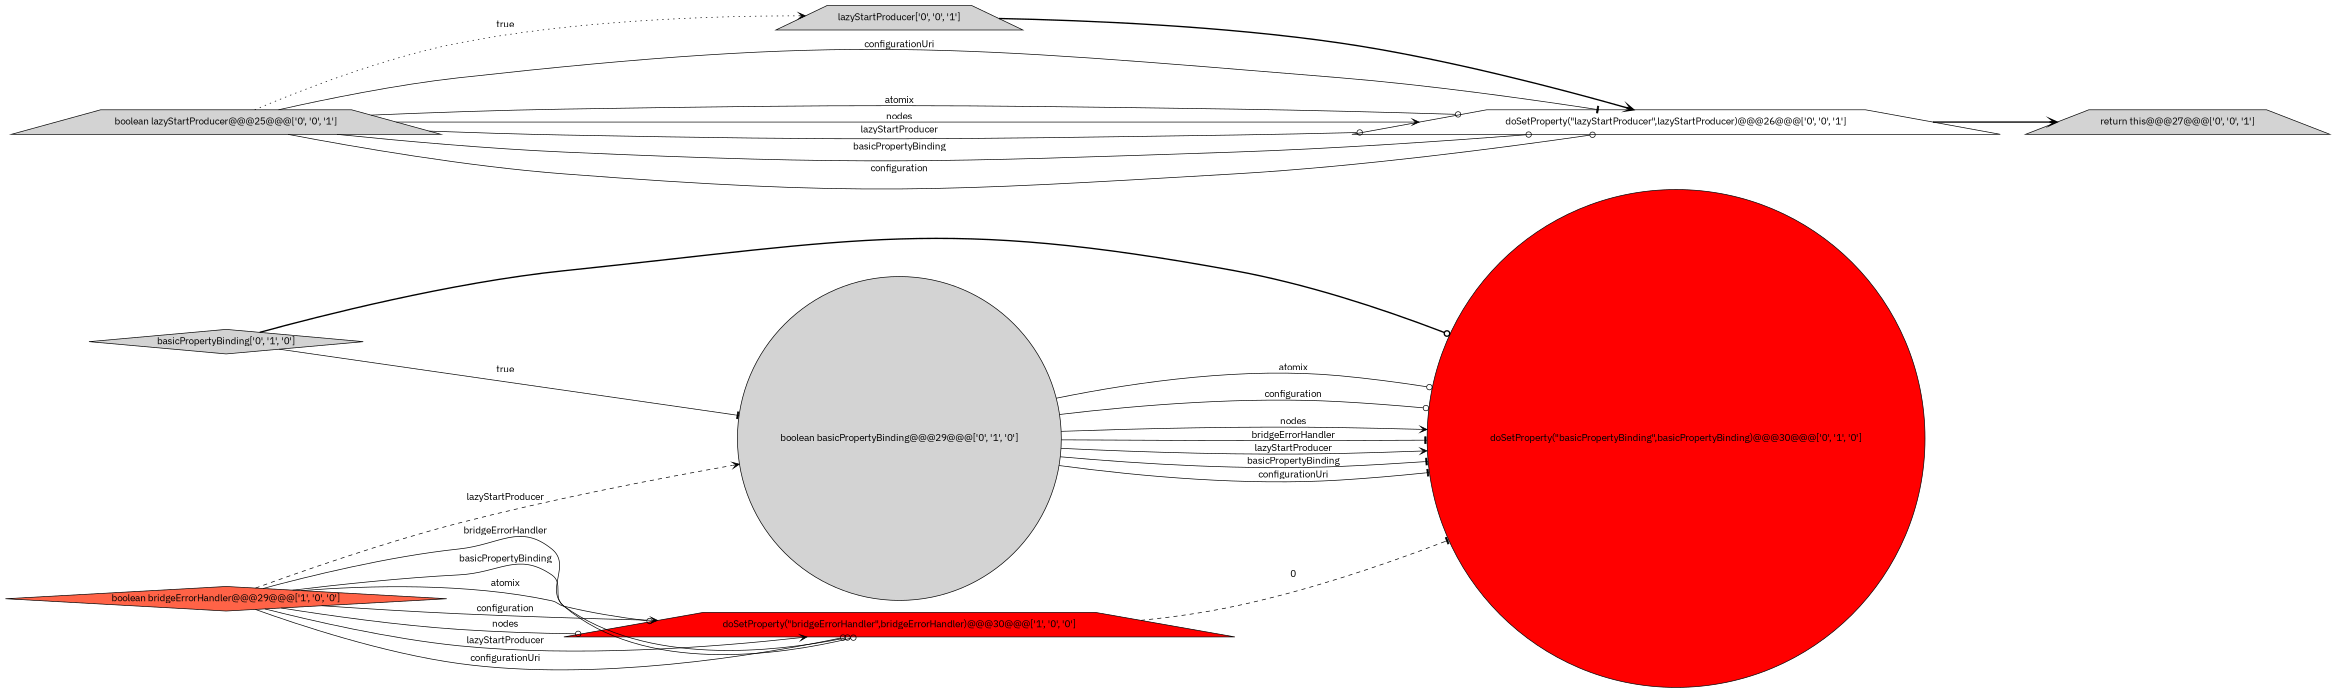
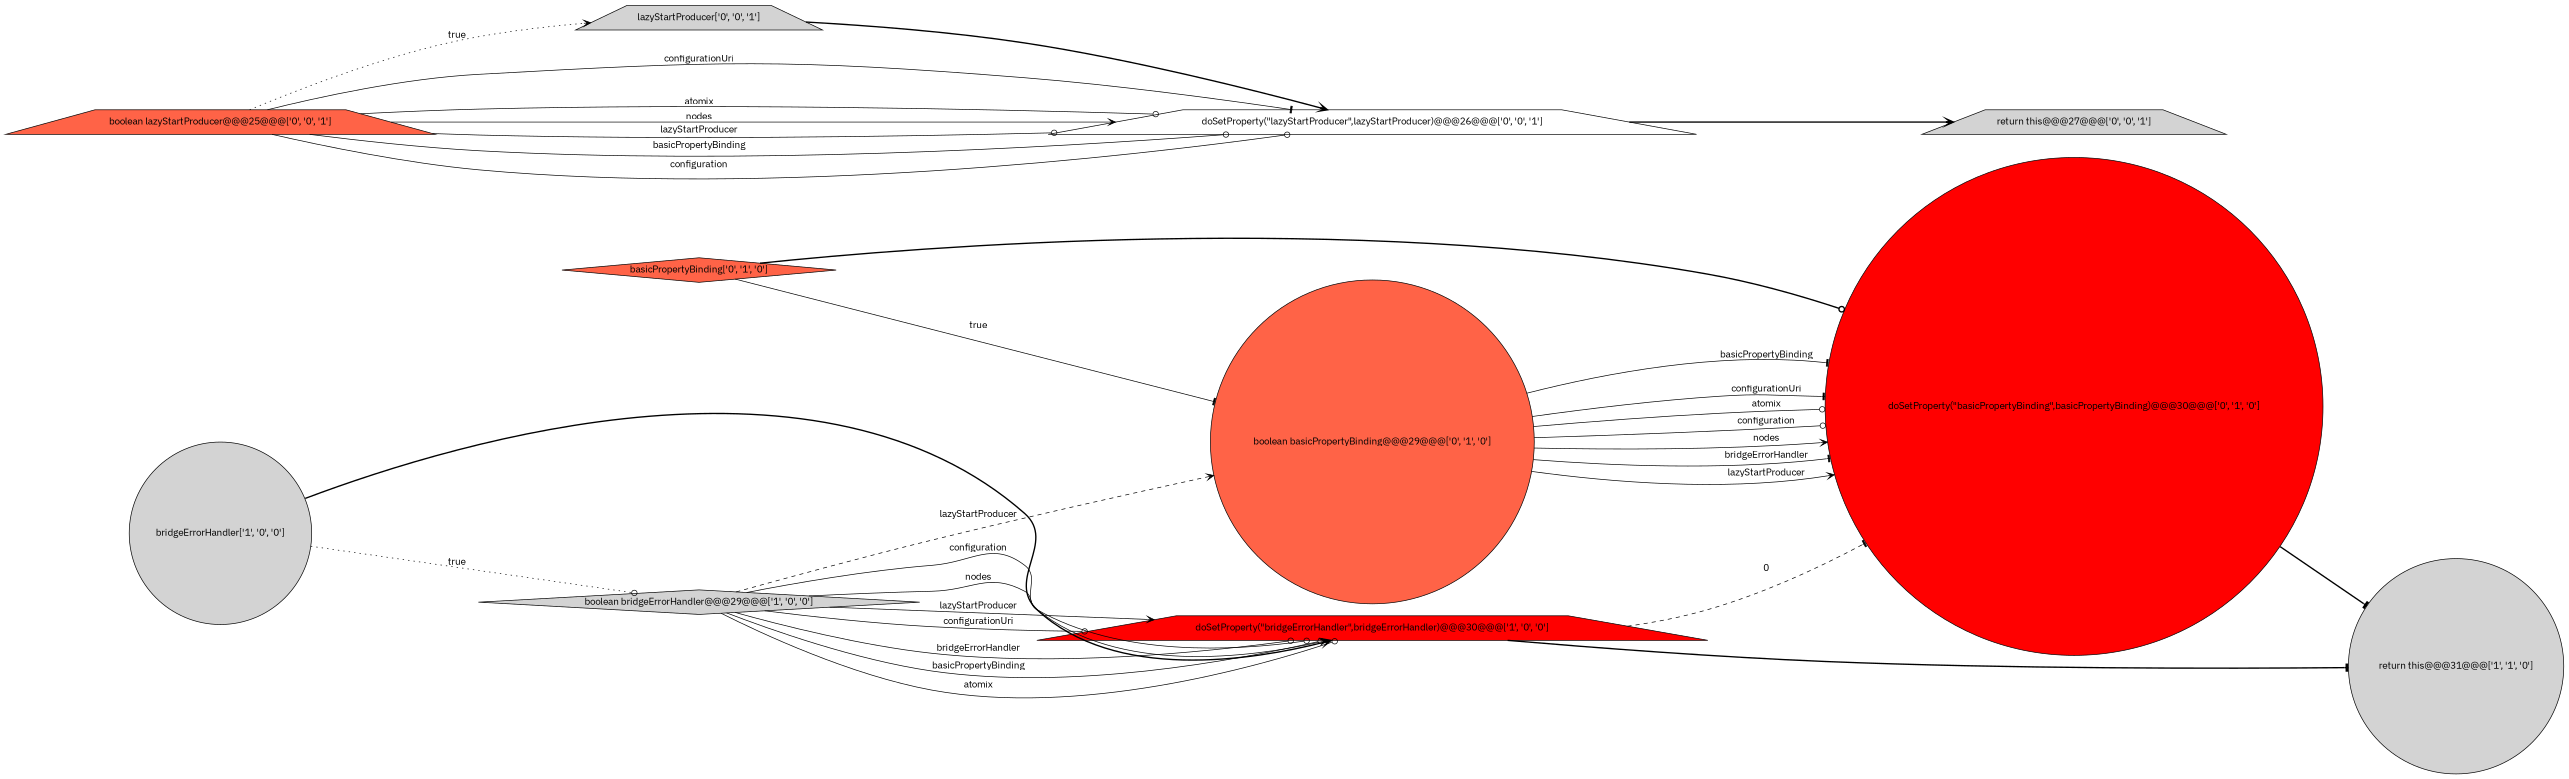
node "boolean lazyStartProducer@@@25@@@['0', '0', '1']": fillcolor lightgray -> tomato
node "basicPropertyBinding['0', '1', '0']": fillcolor lightgray -> tomato
node "boolean basicPropertyBinding@@@29@@@['0', '1', '0']": fillcolor lightgray -> tomato
node "bridgeErrorHandler['1', '0', '0']": added
node "boolean bridgeErrorHandler@@@29@@@['1', '0', '0']": fillcolor tomato -> lightgray
node "return this@@@31@@@['1', '1', '0']": added
